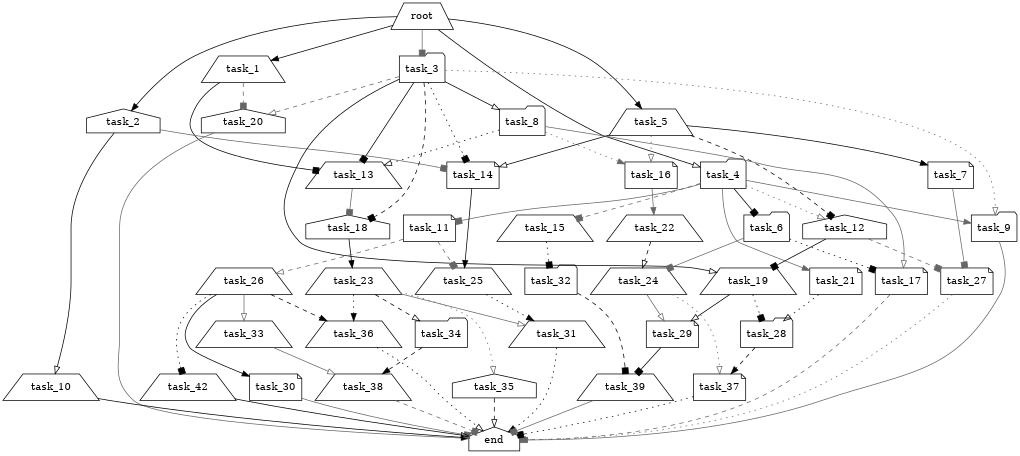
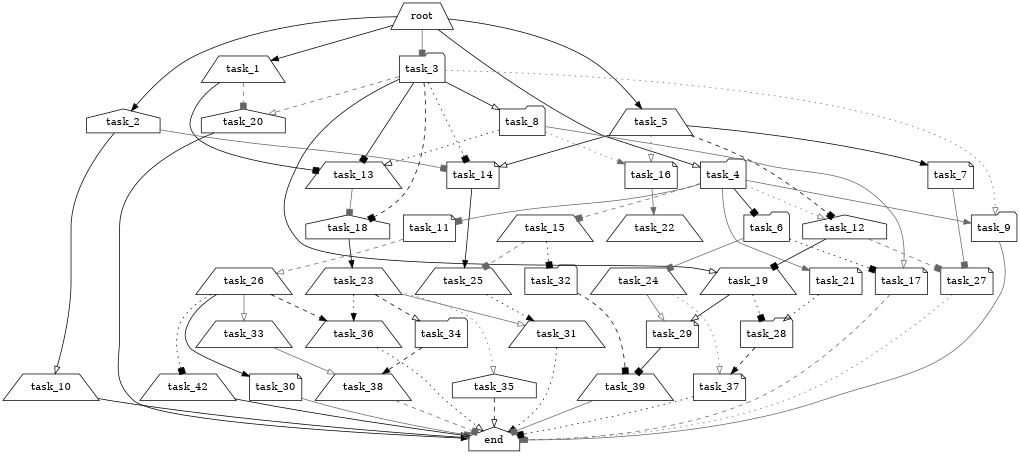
edge "task_22" -> "task_24": removed
edge "task_11" -> "task_25": now "task_15" -> "task_25"
edge "task_20" -> "end": color gray40 -> black
